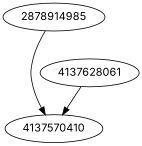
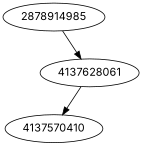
edge "2878914985" -> "4137570410": now "2878914985" -> "4137628061"
